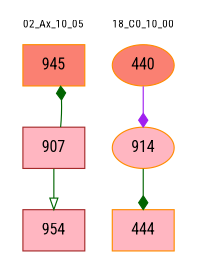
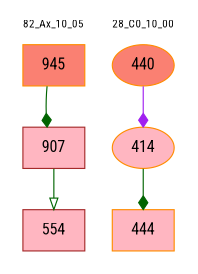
cluster "02_Ax_10_05": label "02_Ax_10_05" -> "82_Ax_10_05"
cluster "18_C0_10_00": label "18_C0_10_00" -> "28_C0_10_00"
edge "907" -> "945": reversed
node "914": label "914" -> "414"
node "954": label "954" -> "554"
